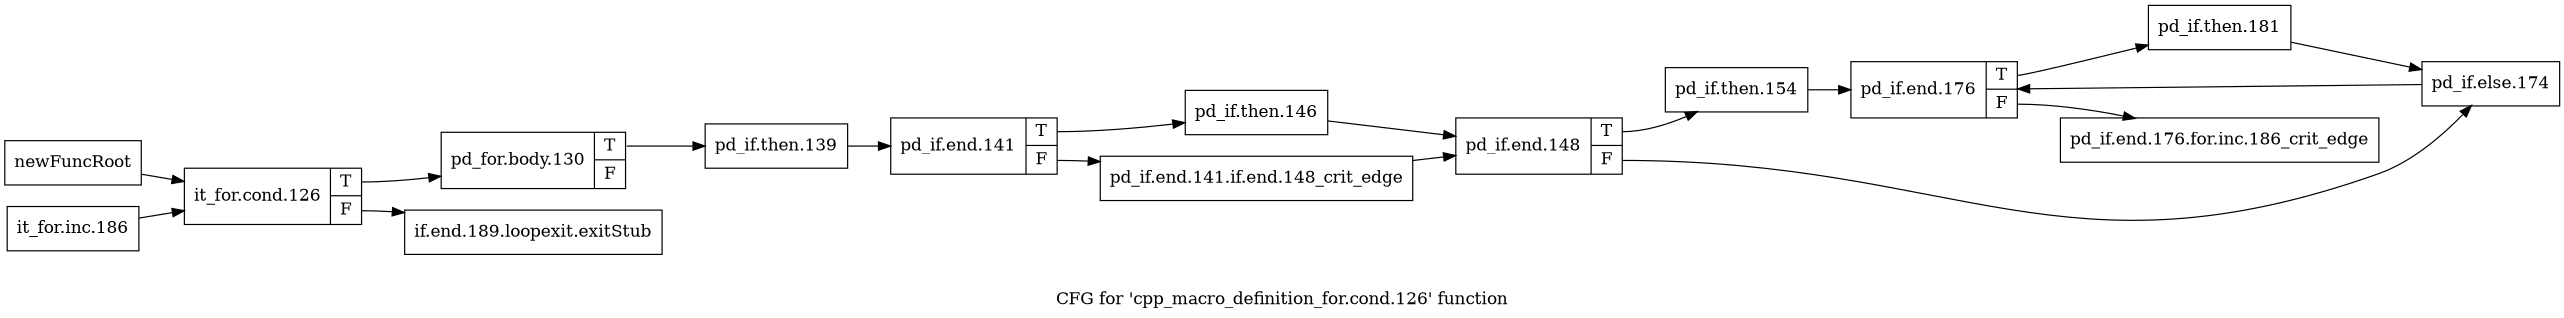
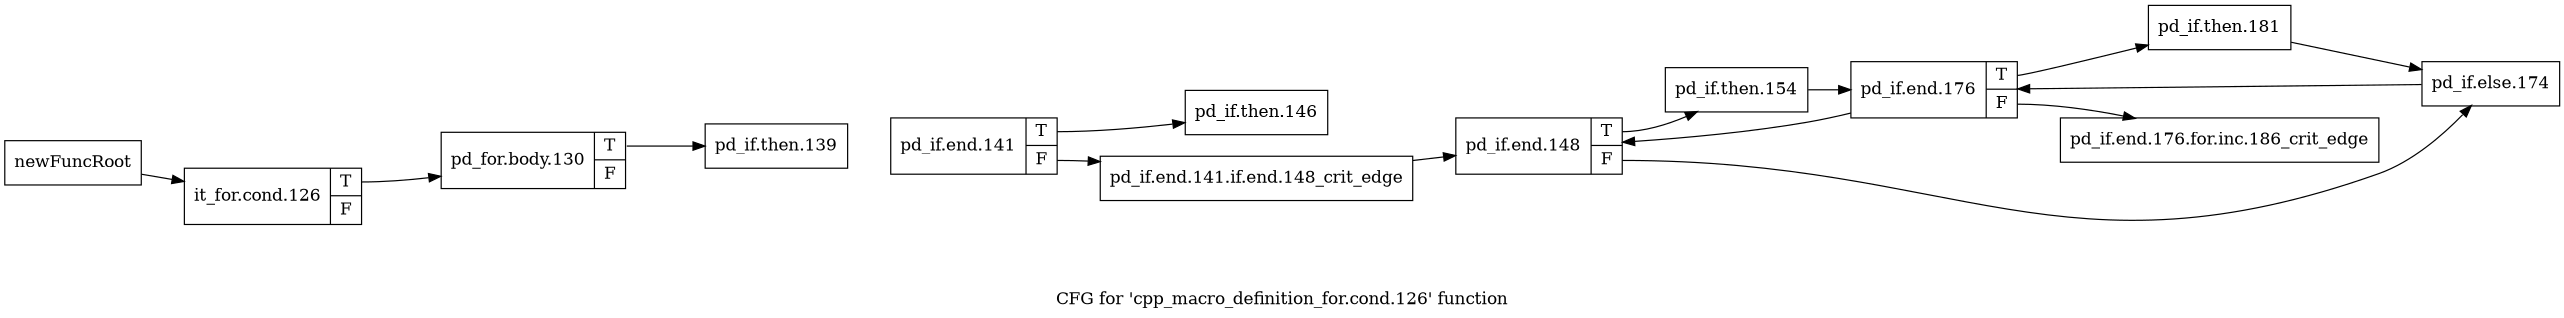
edge "pd_if.then.146" -> "pd_if.end.148": now "pd_if.end.176" -> "pd_if.end.148"
edge "pd_if.then.139" -> "pd_if.end.141": removed
node "it_for.inc.186": removed
node "if.end.189.loopexit.exitStub": removed
